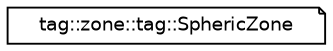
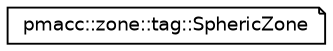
node "tag::zone::tag::SphericZone": label "tag::zone::tag::SphericZone" -> "pmacc::zone::tag::SphericZone"
